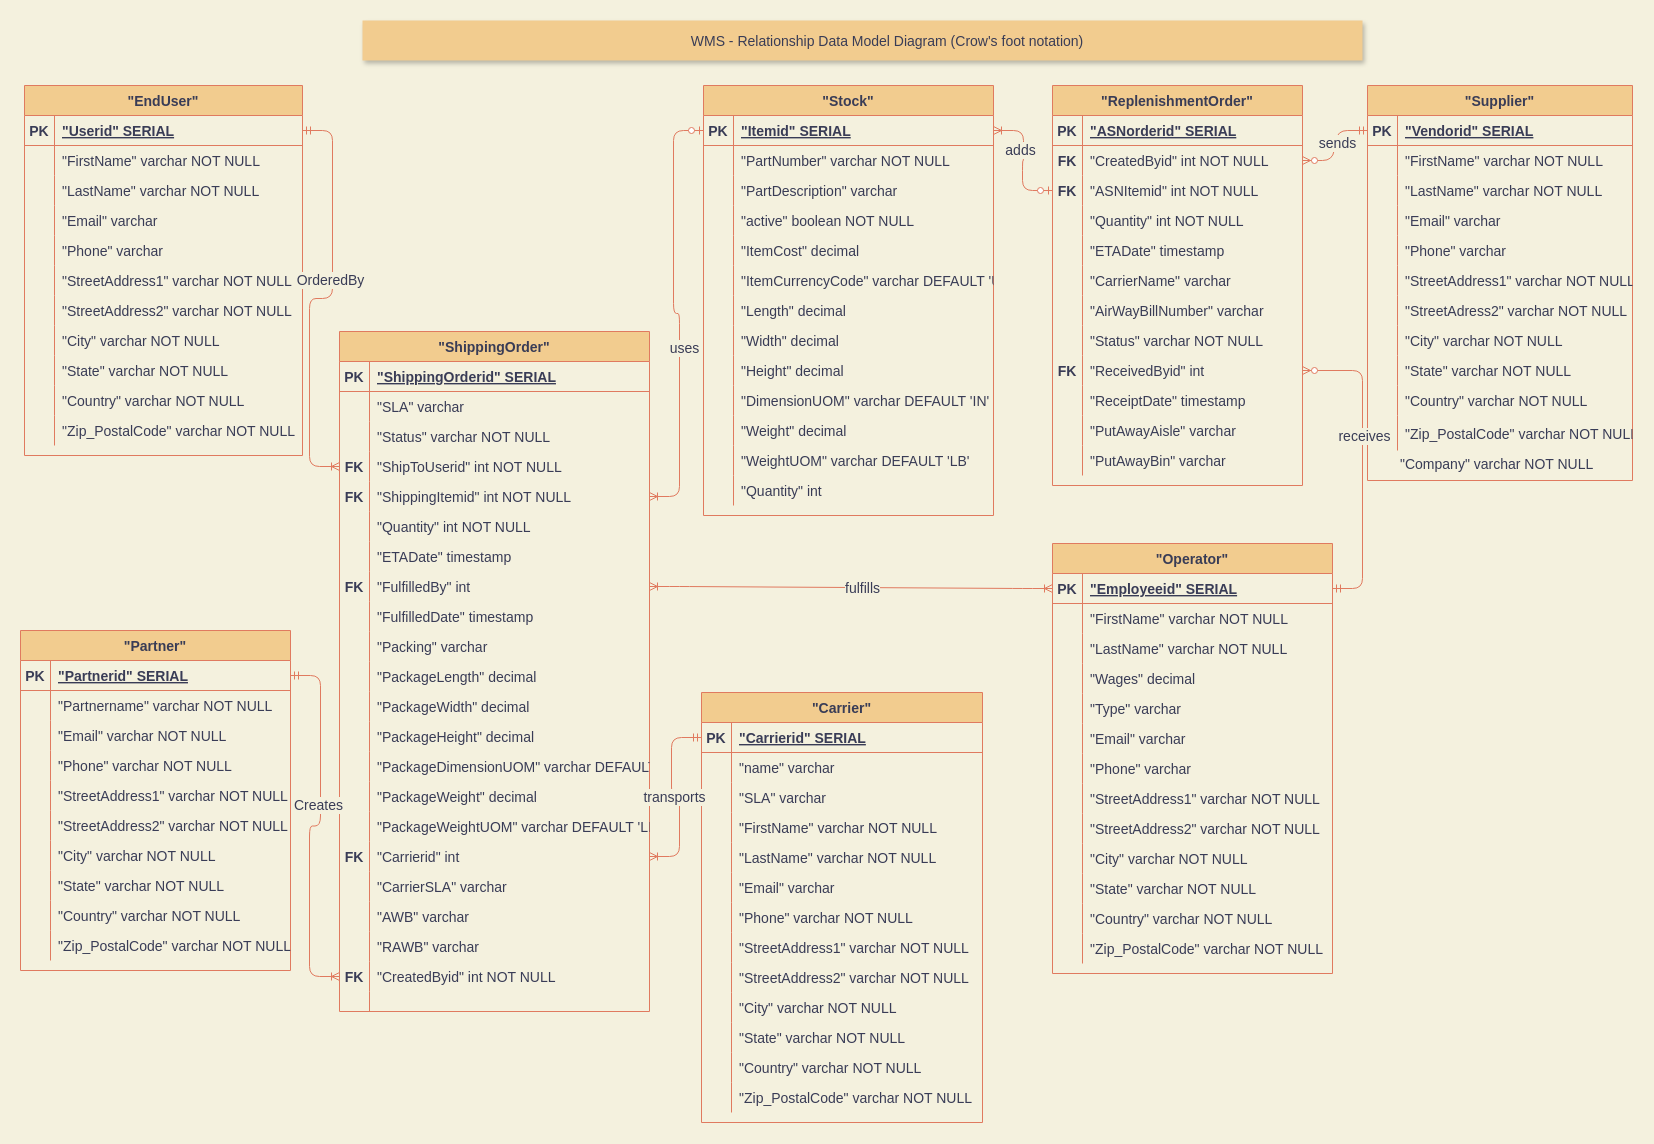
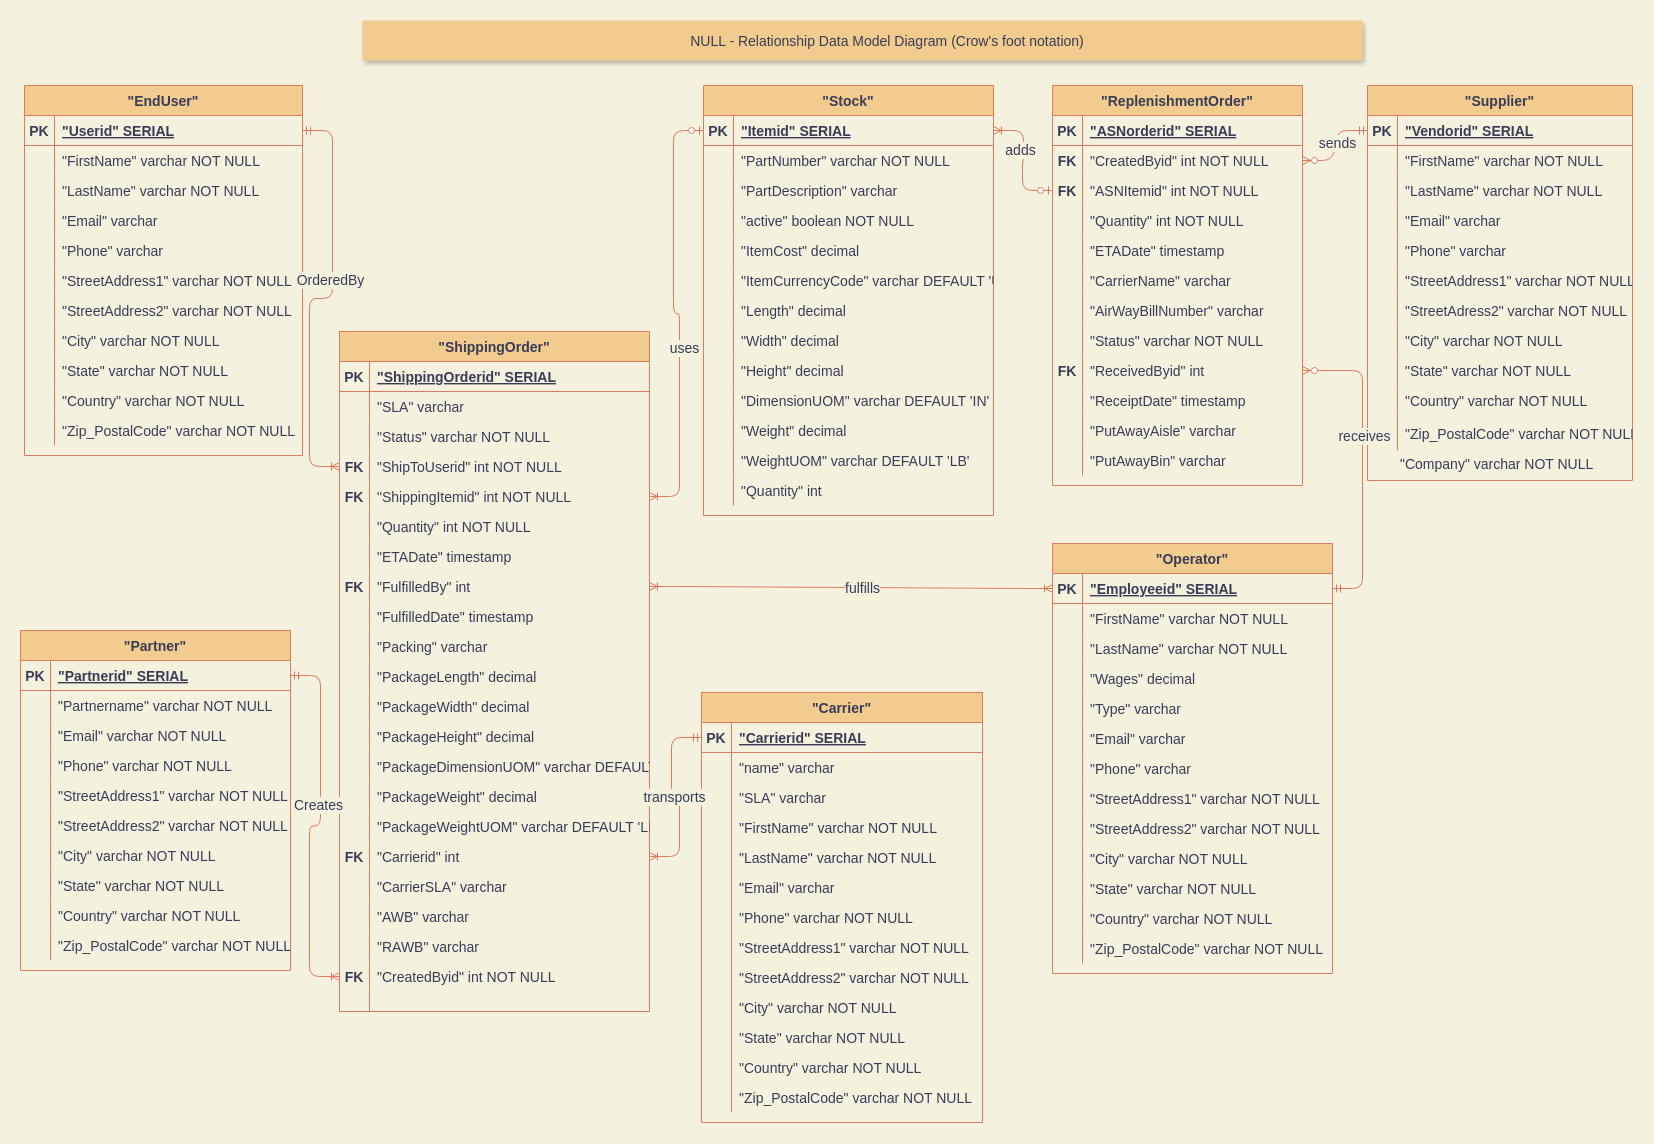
node "WMS - Relationship Data Model Diagram (Crow's foot notation)": label "WMS - Relationship Data Model Diagram (Crow's foot notation)" -> "NULL - Relationship Data Model Diagram (Crow's foot notation)"
